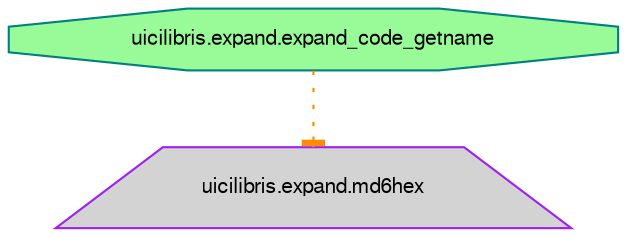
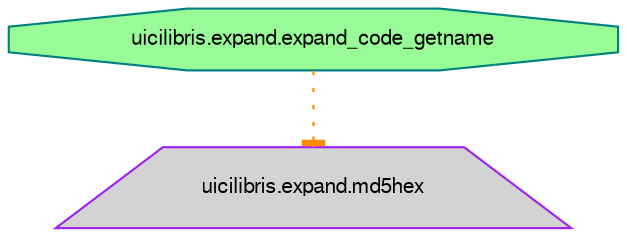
node "uicilibris.expand.md6hex": label "uicilibris.expand.md6hex" -> "uicilibris.expand.md5hex"
